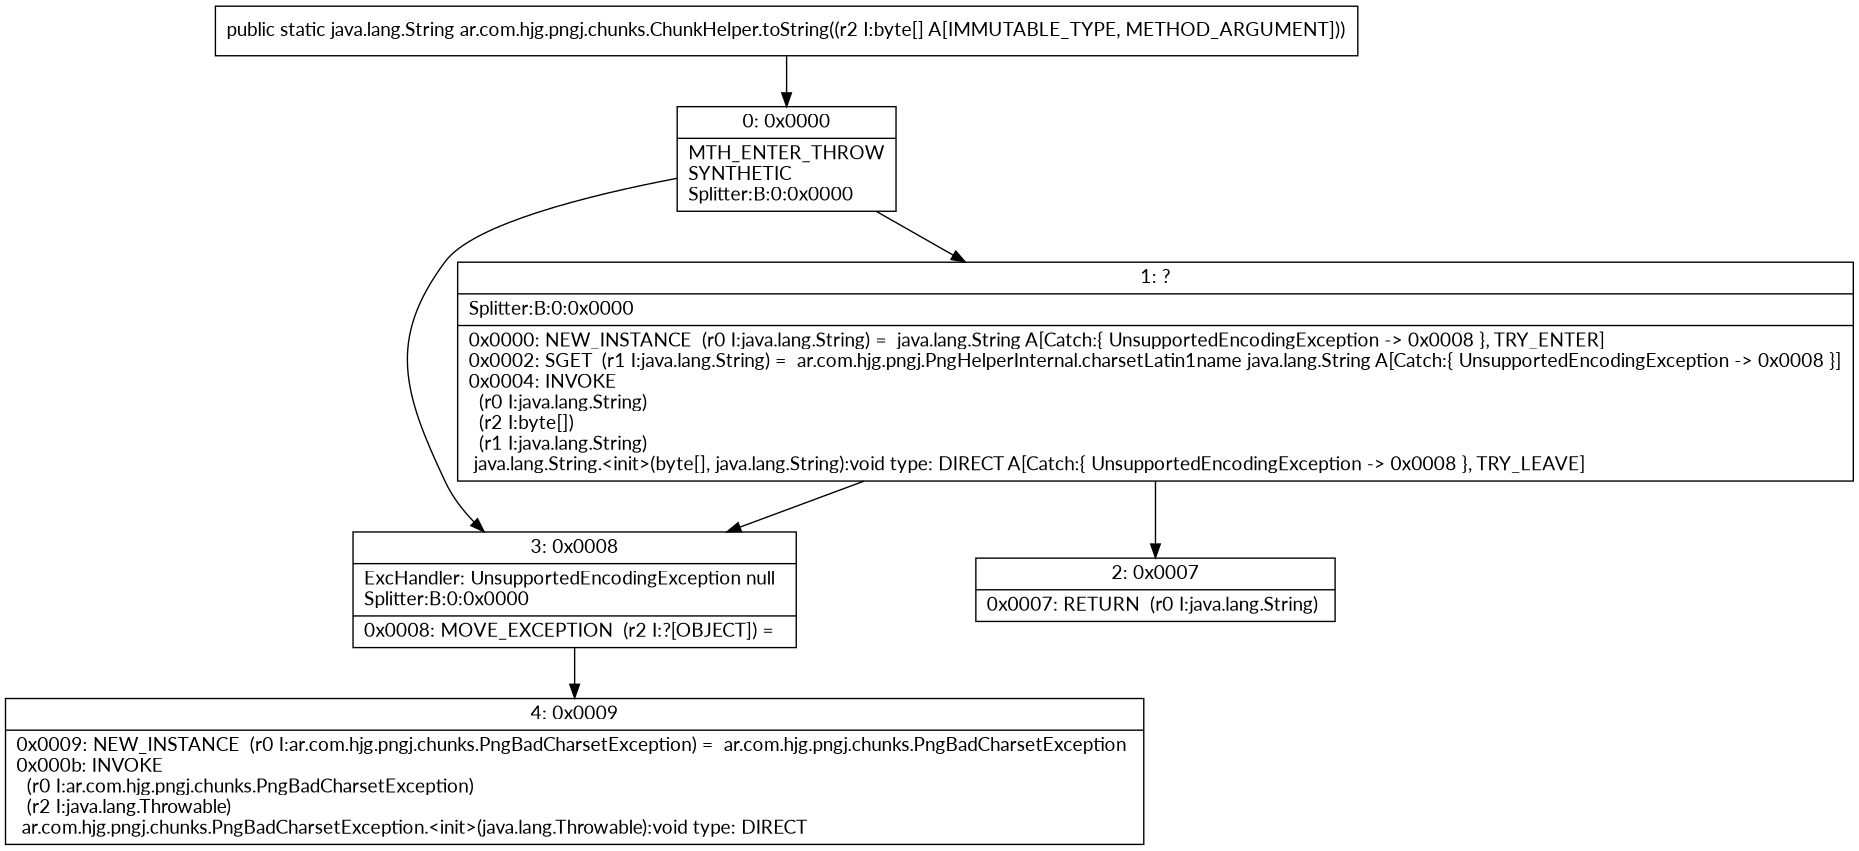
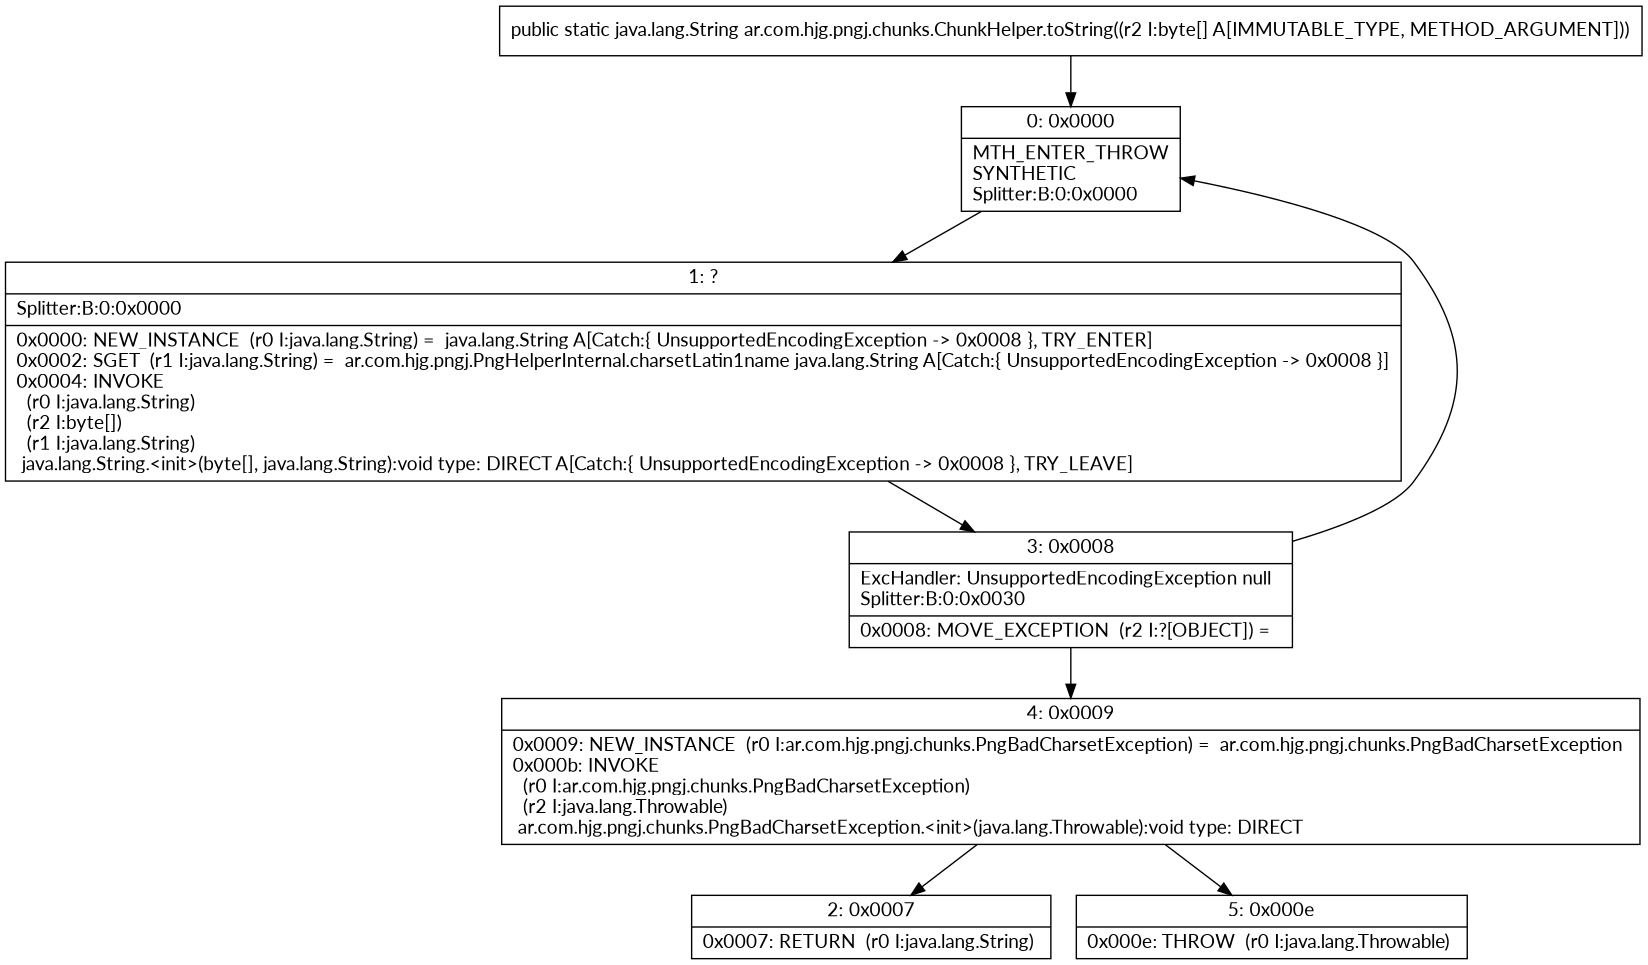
edge "0: 0x0000" -> "3: 0x0008": reversed
edge "1: ?" -> "2: 0x0007": now "4: 0x0009" -> "2: 0x0007"
node "3: 0x0008": text "Splitter:B:0:0x0000" -> "Splitter:B:0:0x0030"
node "5: 0x000e": added
